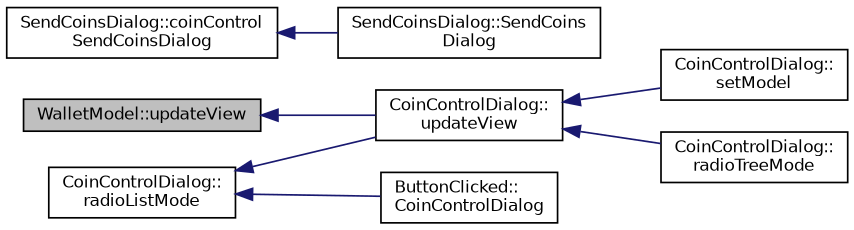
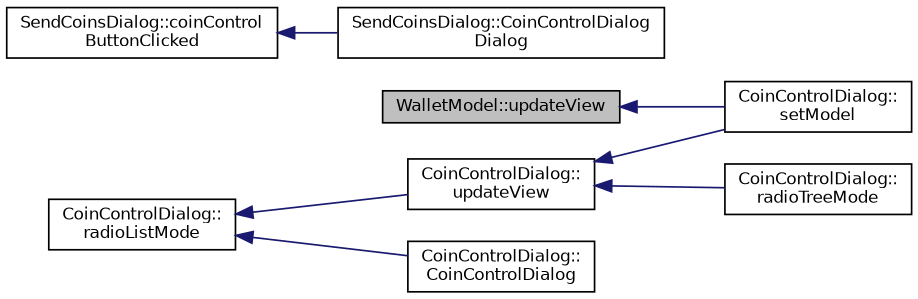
node "SendCoinsDialog::coinControl SendCoinsDialog": label "SendCoinsDialog::coinControl SendCoinsDialog" -> "SendCoinsDialog::coinControl ButtonClicked"
node "SendCoinsDialog::SendCoins Dialog": label "SendCoinsDialog::SendCoins Dialog" -> "SendCoinsDialog::CoinControlDialog Dialog"
edge "CoinControlDialog:: updateView" -> "WalletModel::updateView": now "CoinControlDialog:: setModel" -> "WalletModel::updateView"
node "ButtonClicked:: CoinControlDialog": label "ButtonClicked:: CoinControlDialog" -> "CoinControlDialog:: CoinControlDialog"
